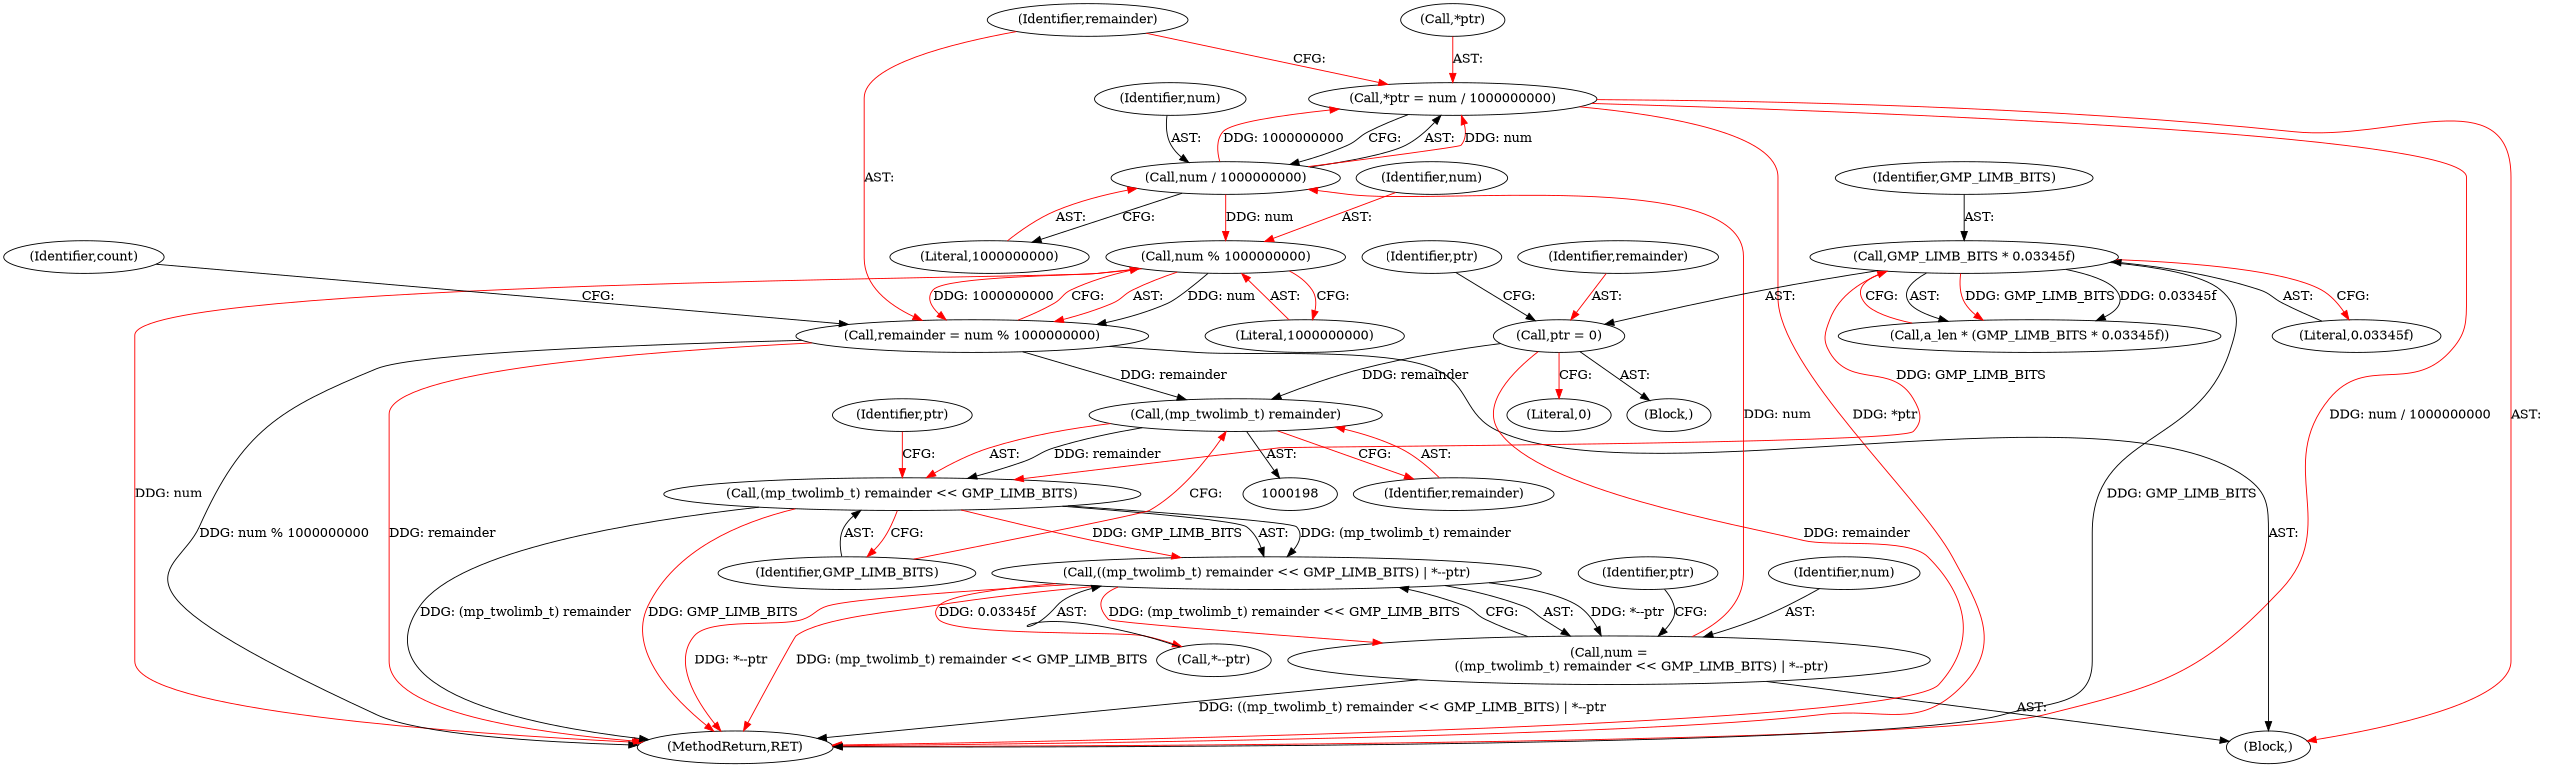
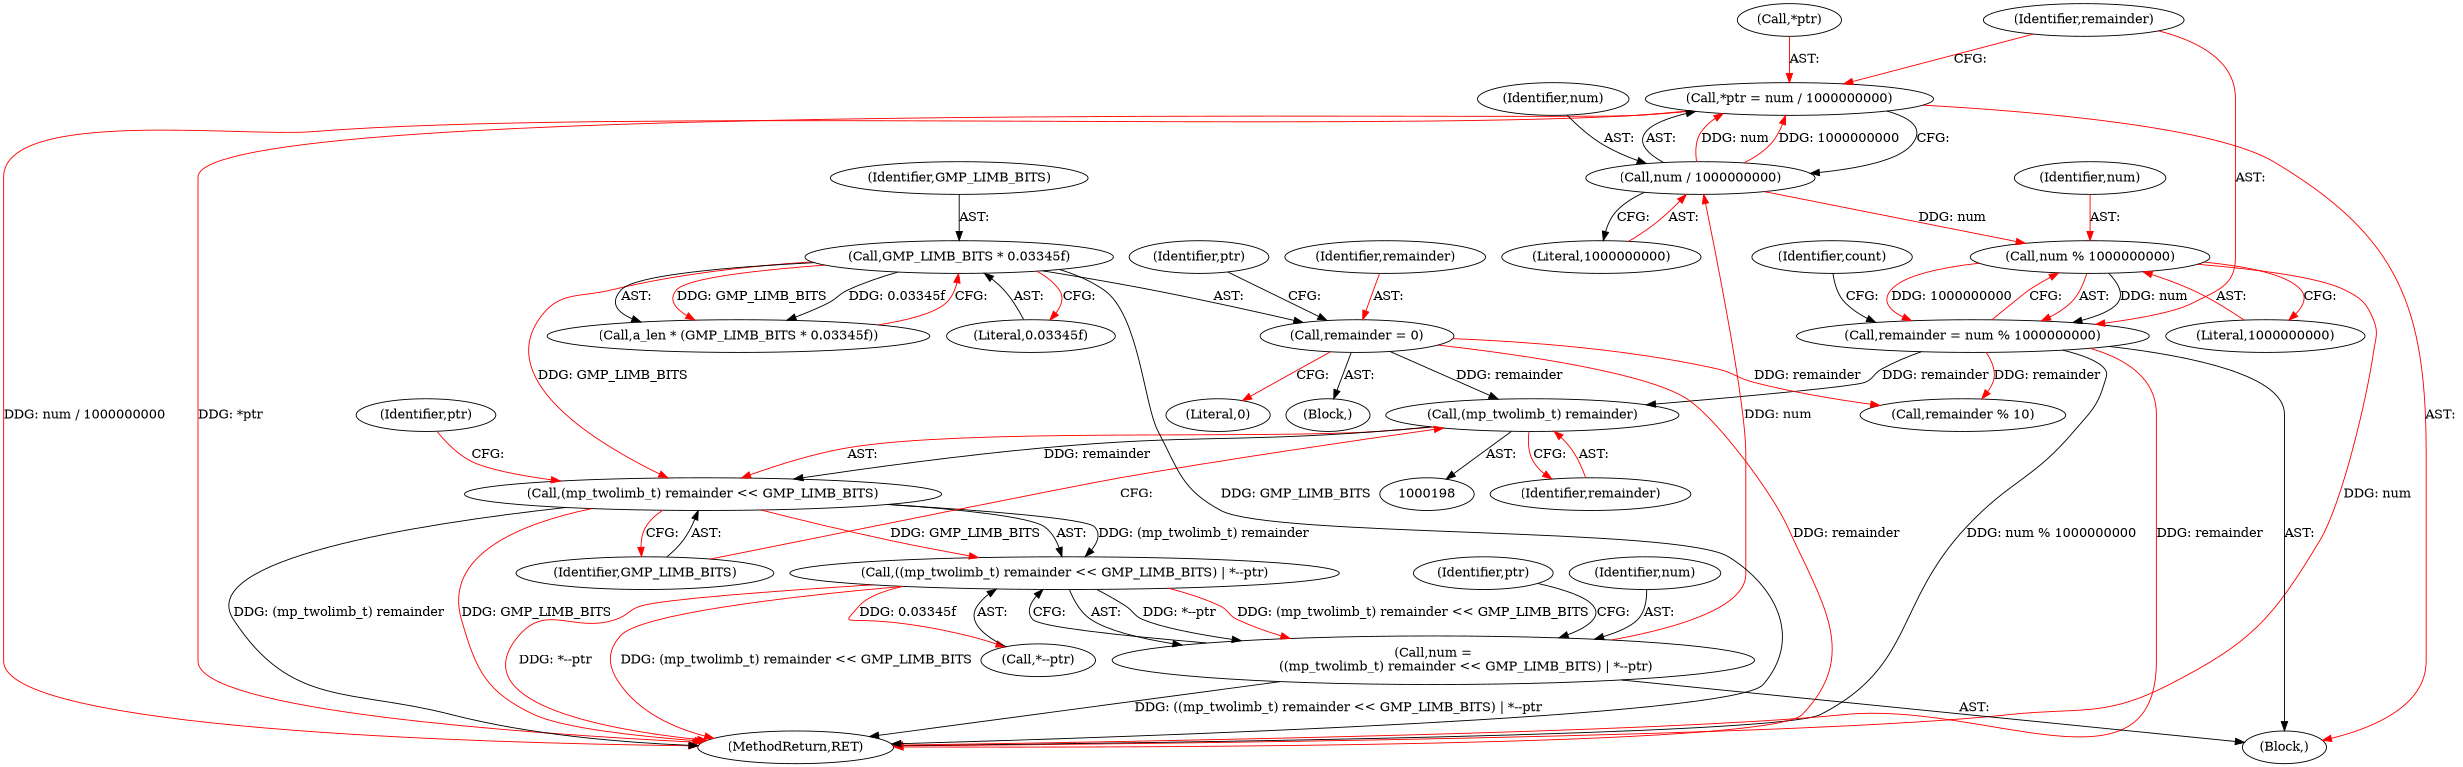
node "(Call,ptr = 0)": label "(Call,ptr = 0)" -> "(Call,remainder = 0)"
node "(Call,remainder % 10)": added
